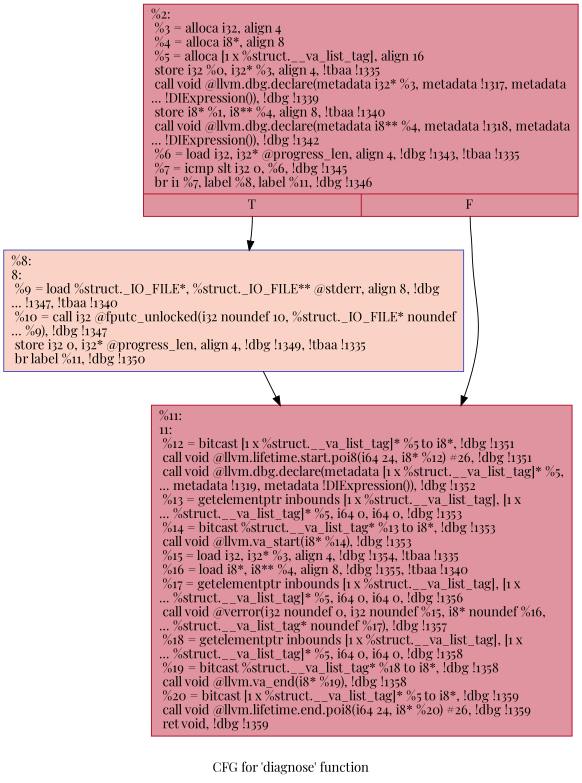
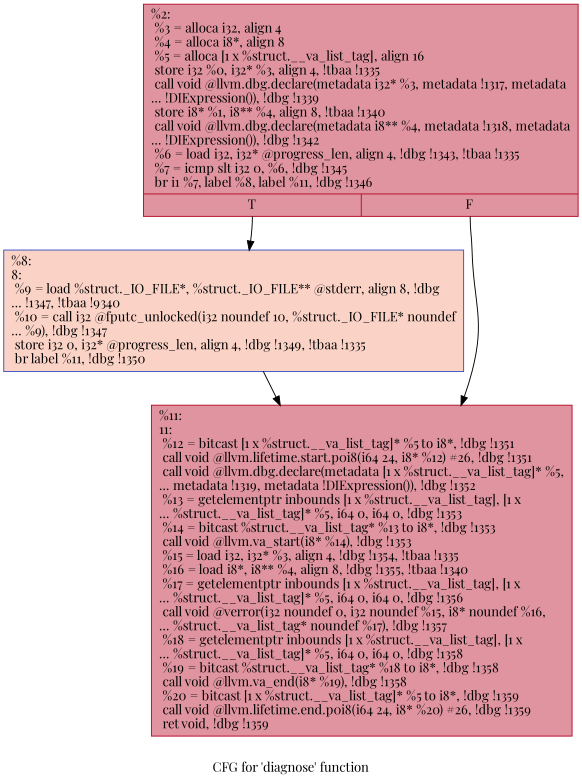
node "%8:": text "... !1347, !tbaa !1340" -> "... !1347, !tbaa !9340"
